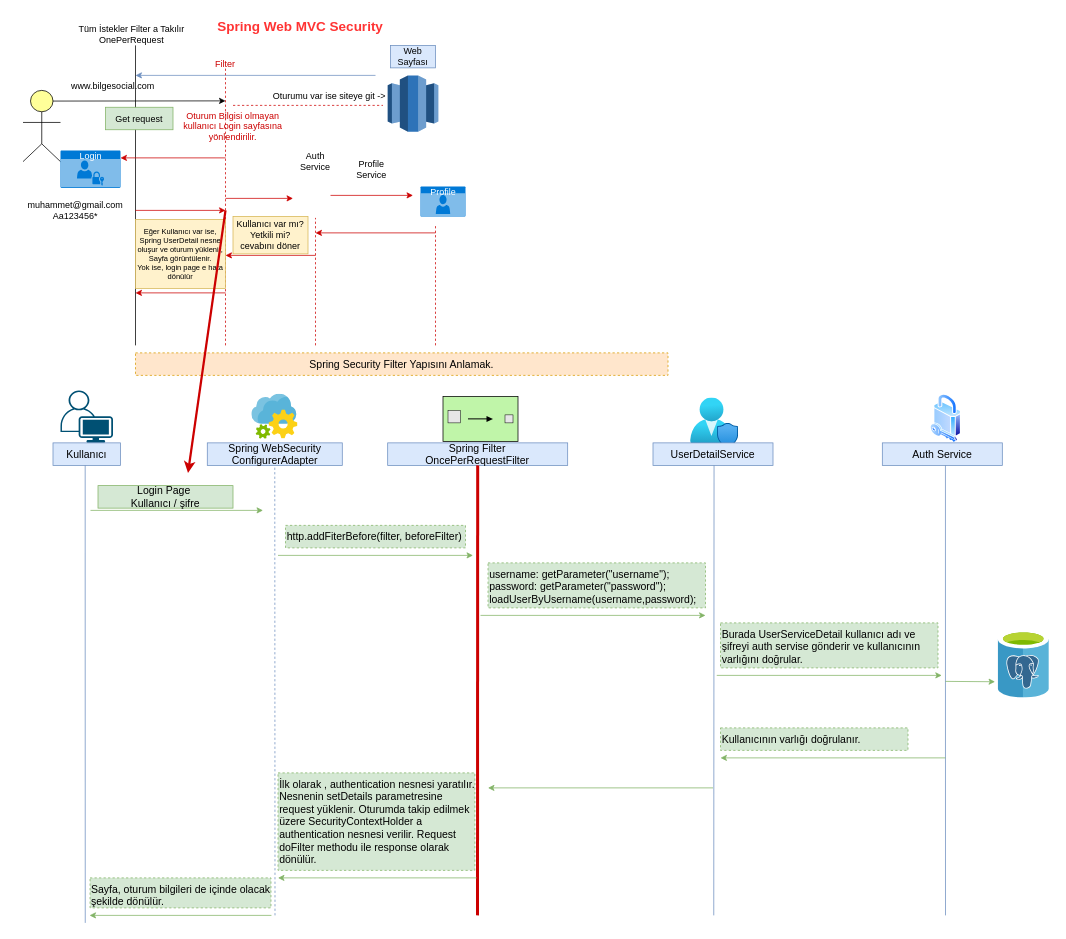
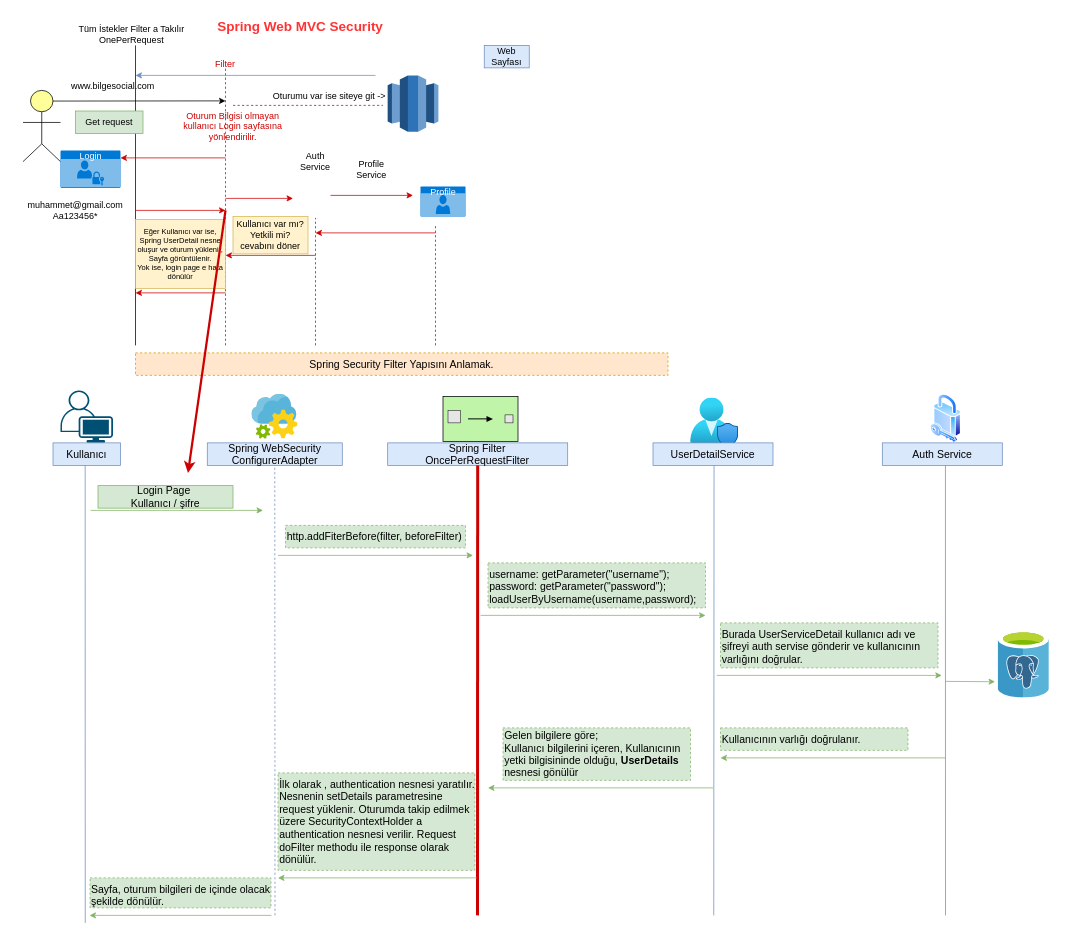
node "Web Sayfası": moved (413, 57) -> (507, 57)
node "Get request": moved (139, 119) -> (109, 122)
node "Gelen bilgilere göre; Kullanıcı bilgilerini içeren, Kullanıcının yetki bilgisininde olduğu, UserDetails nesnesi gönülür": added
